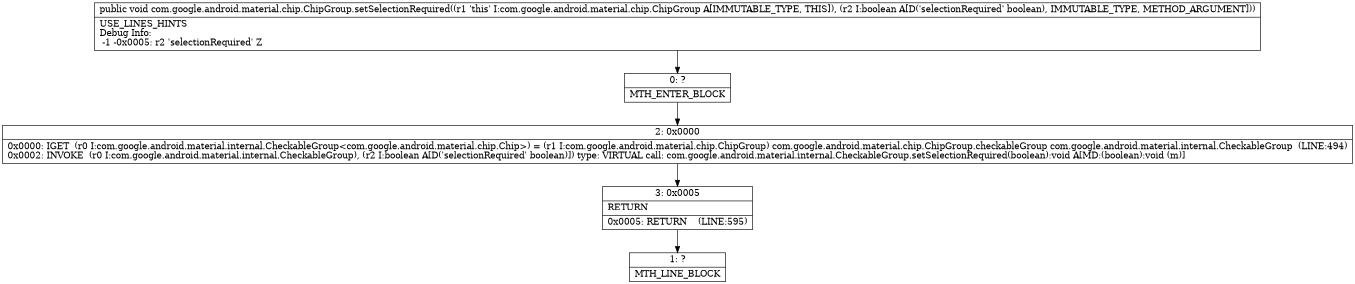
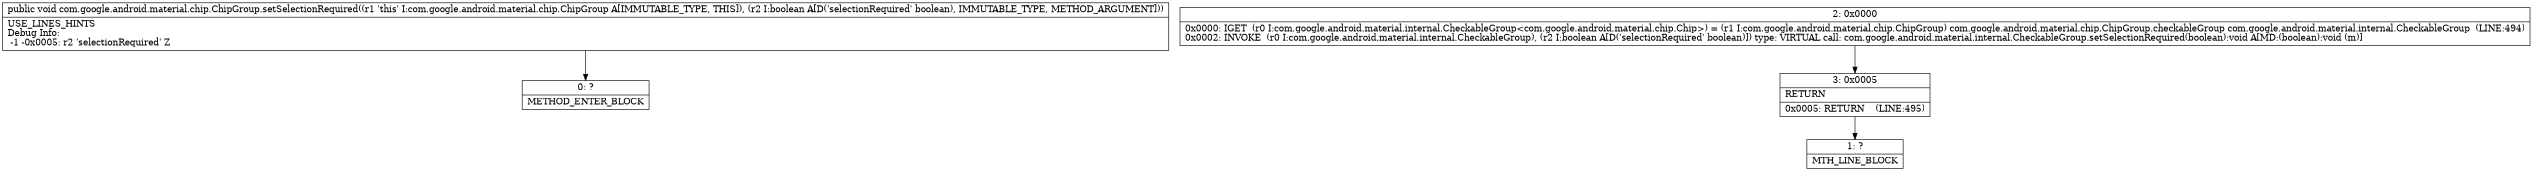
node "0: ?": text "MTH_ENTER_BLOCK" -> "METHOD_ENTER_BLOCK"
edge "0: ?" -> "2: 0x0000": removed
node "3: 0x0005": text "0x0005: RETURN    (LINE:595)" -> "0x0005: RETURN    (LINE:495)"
